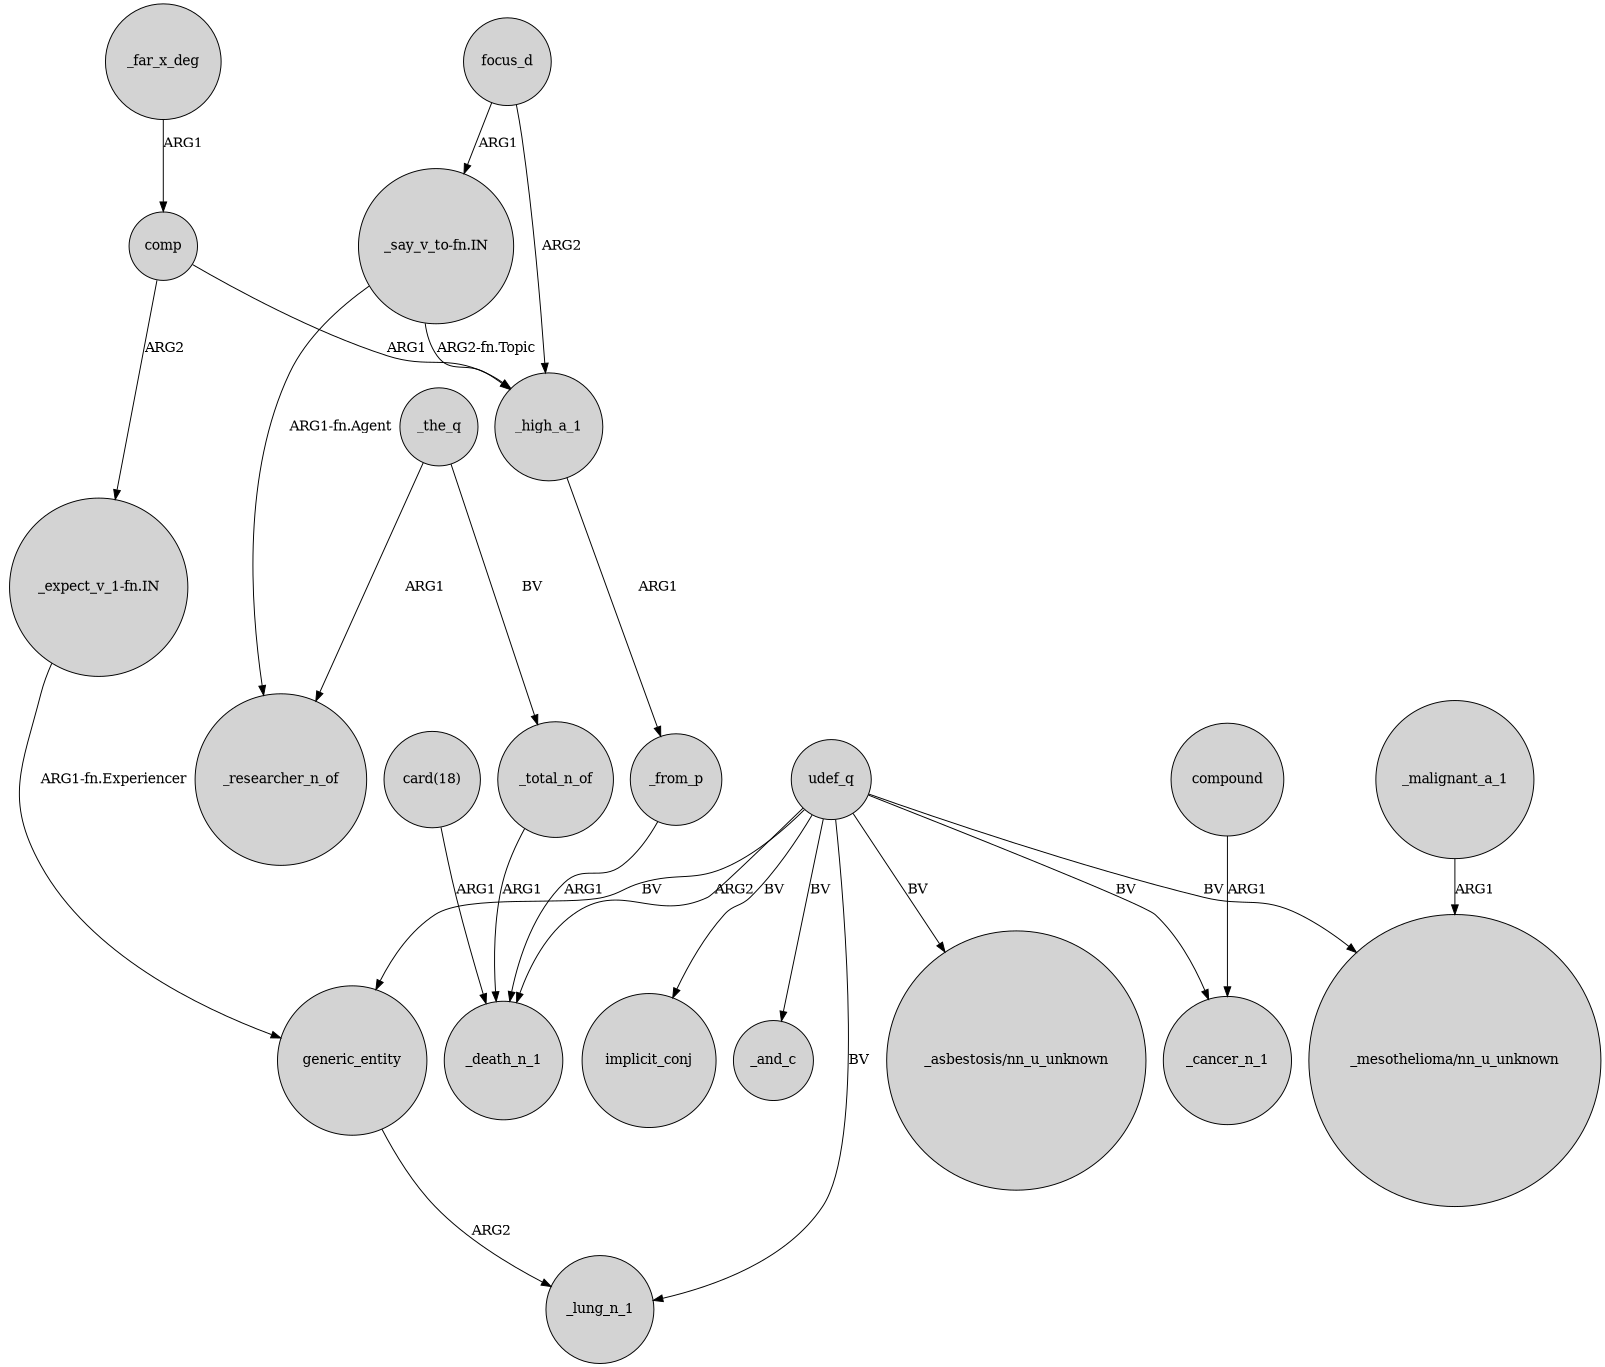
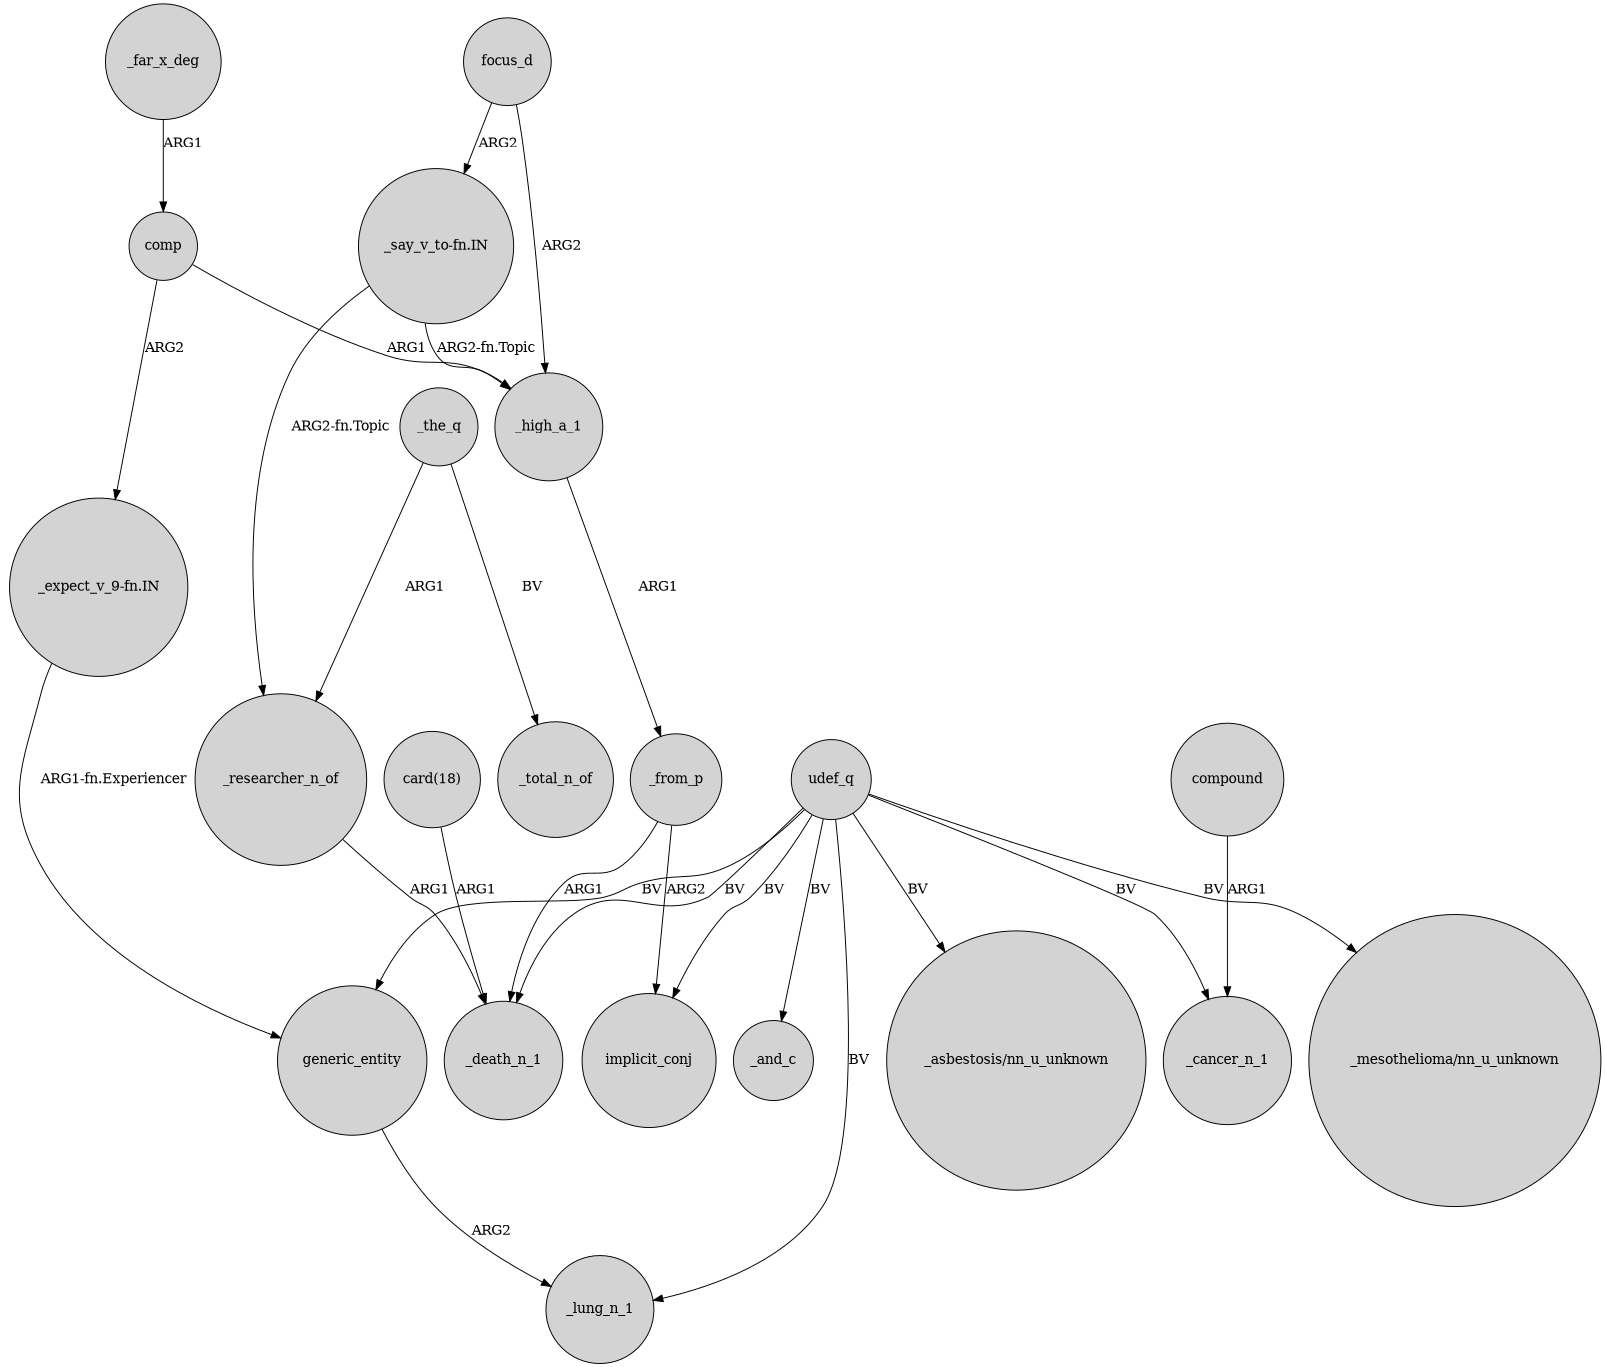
edge "focus_d" -> "_say_v_to-fn.IN": label "ARG1" -> "ARG2"
edge "_say_v_to-fn.IN" -> "_researcher_n_of": label "ARG1-fn.Agent" -> "ARG2-fn.Topic"
node "_expect_v_1-fn.IN": label "_expect_v_1-fn.IN" -> "_expect_v_9-fn.IN"
node "_malignant_a_1": removed
edge "udef_q" -> "_death_n_1": label "ARG2" -> "BV"
edge "_from_p" -> "implicit_conj": added, label "ARG2"
edge "_total_n_of" -> "_death_n_1": now "_researcher_n_of" -> "_death_n_1"
